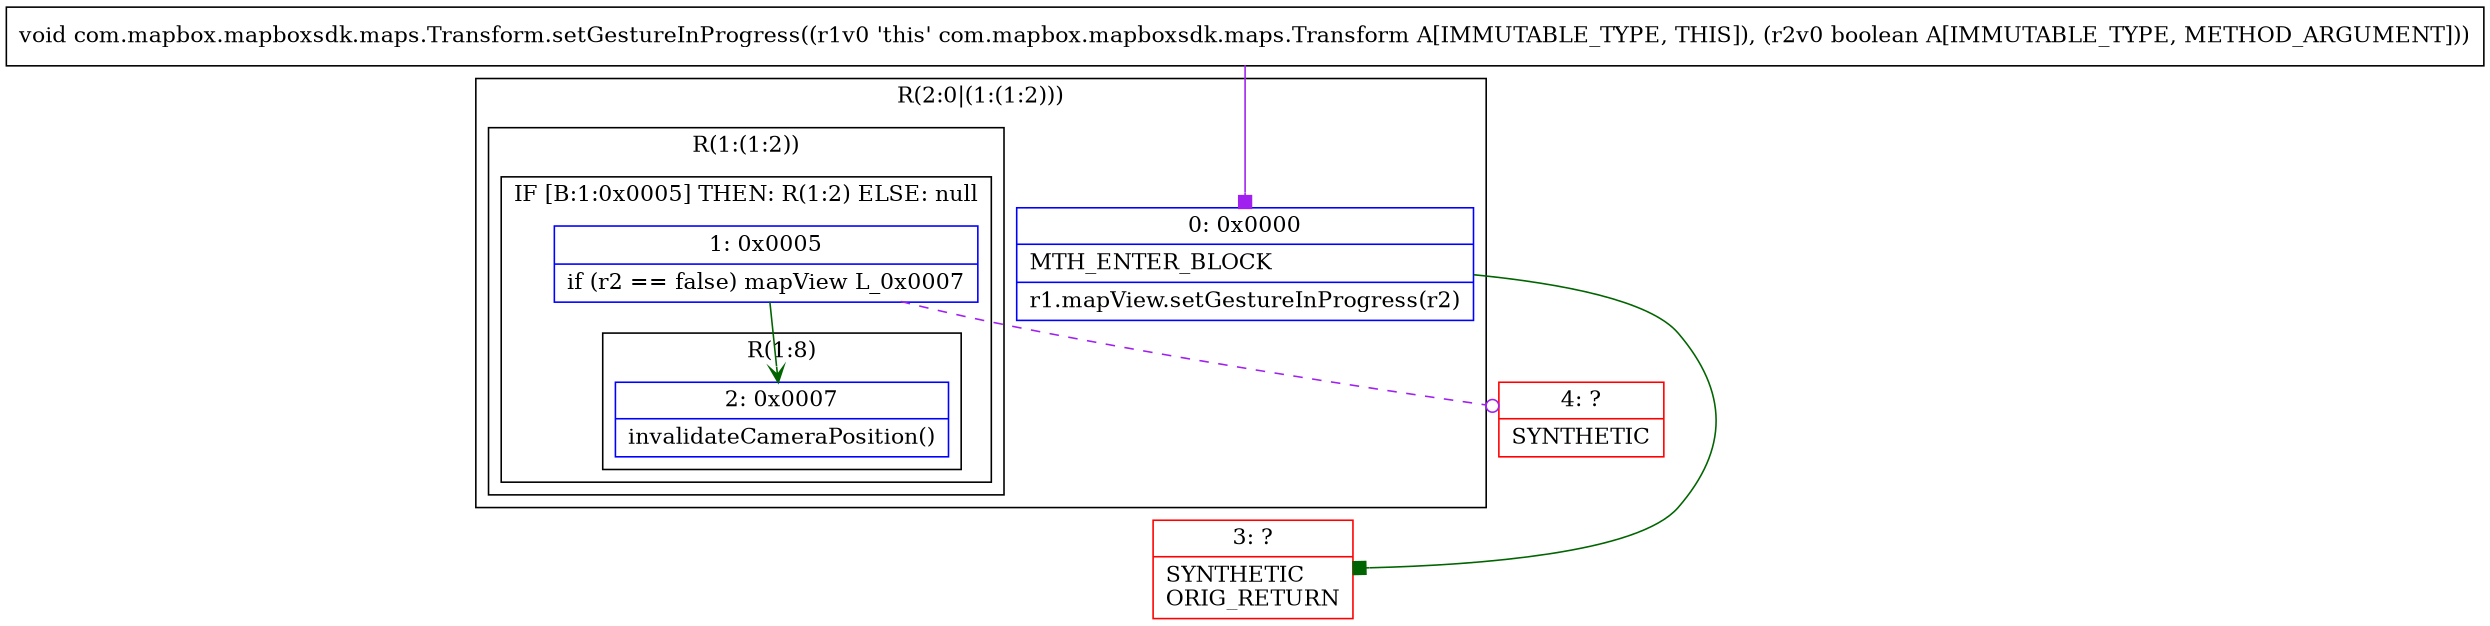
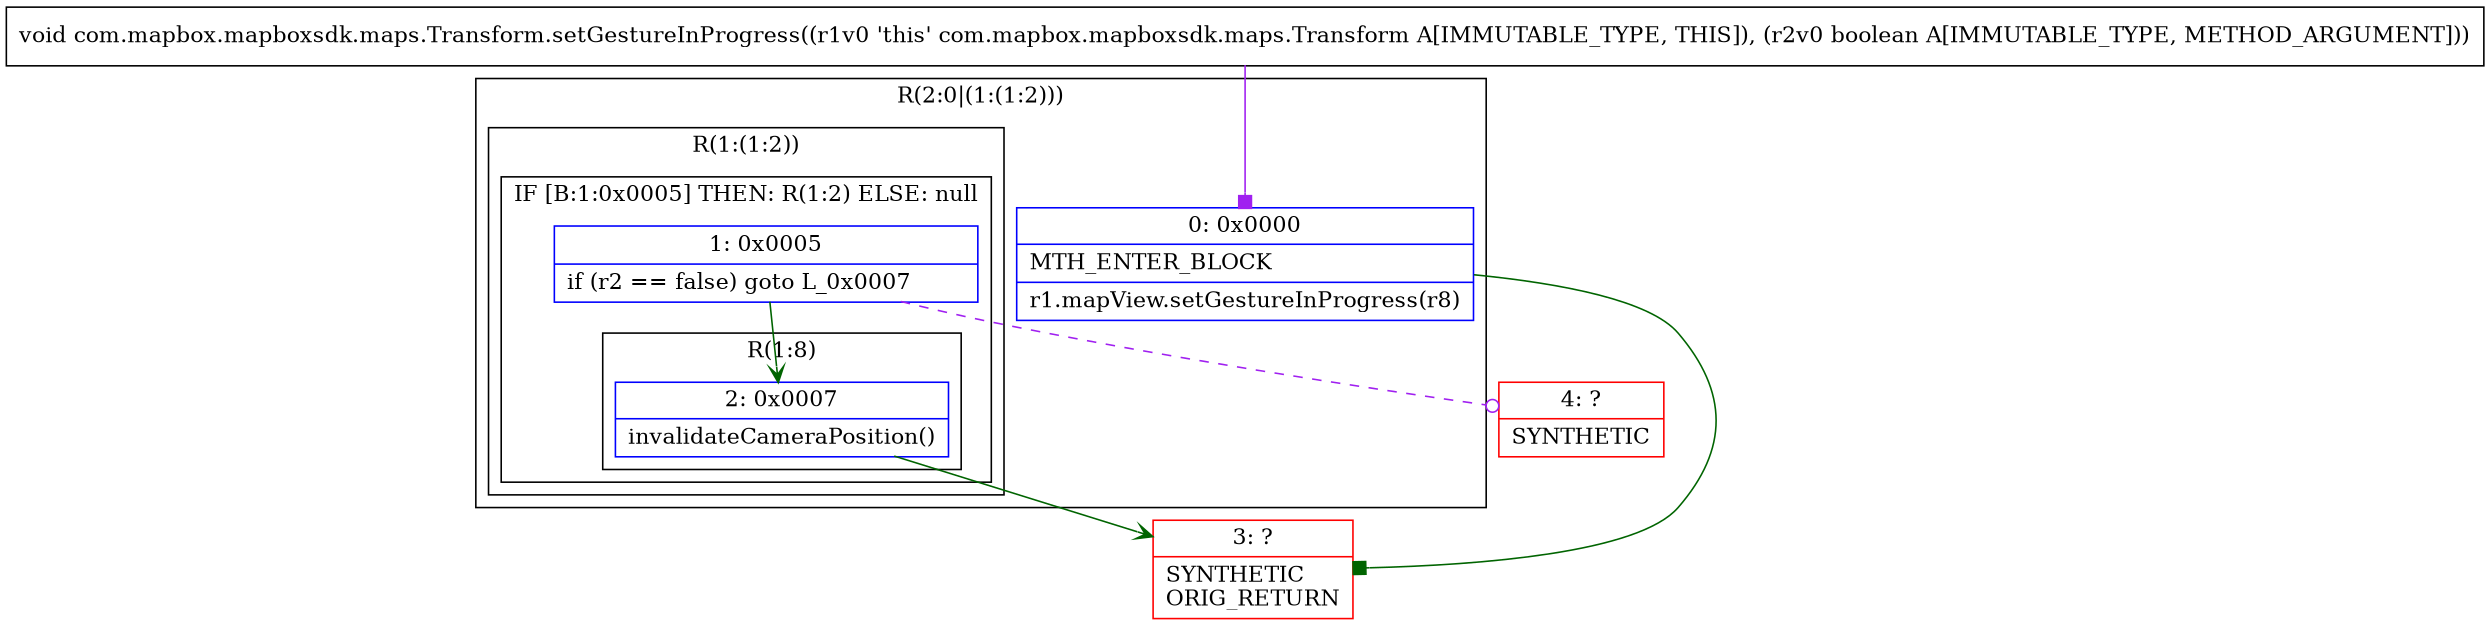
node "1: 0x0005": text "if (r2 == false) mapView L_0x0007" -> "if (r2 == false) goto L_0x0007"
node "0: 0x0000": text "r1.mapView.setGestureInProgress(r2)" -> "r1.mapView.setGestureInProgress(r8)"
edge "2: 0x0007" -> "3: ?": added
